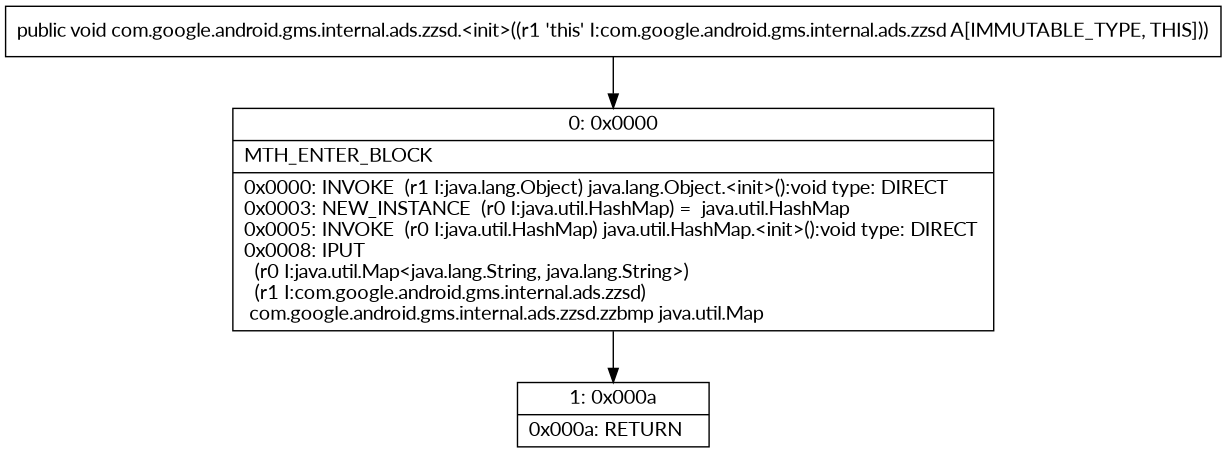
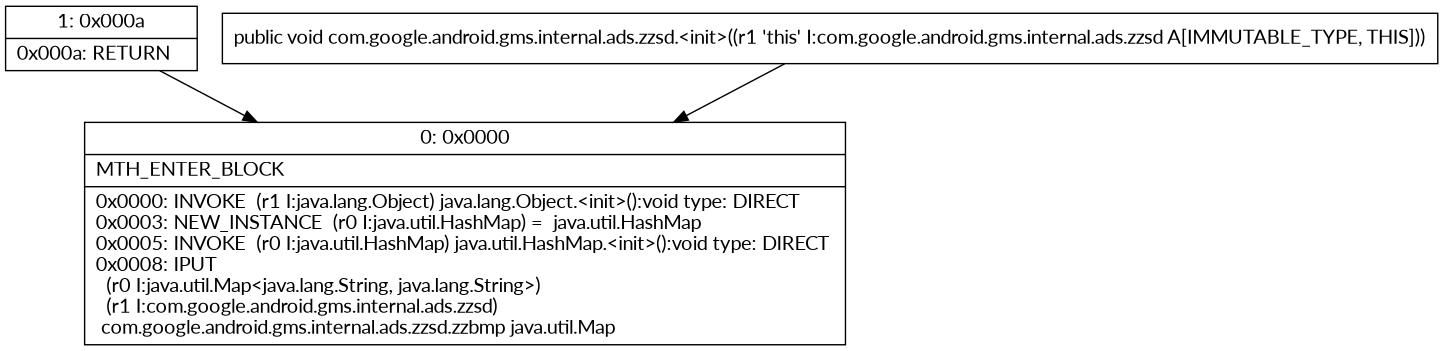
edge "0: 0x0000" -> "1: 0x000a": reversed
